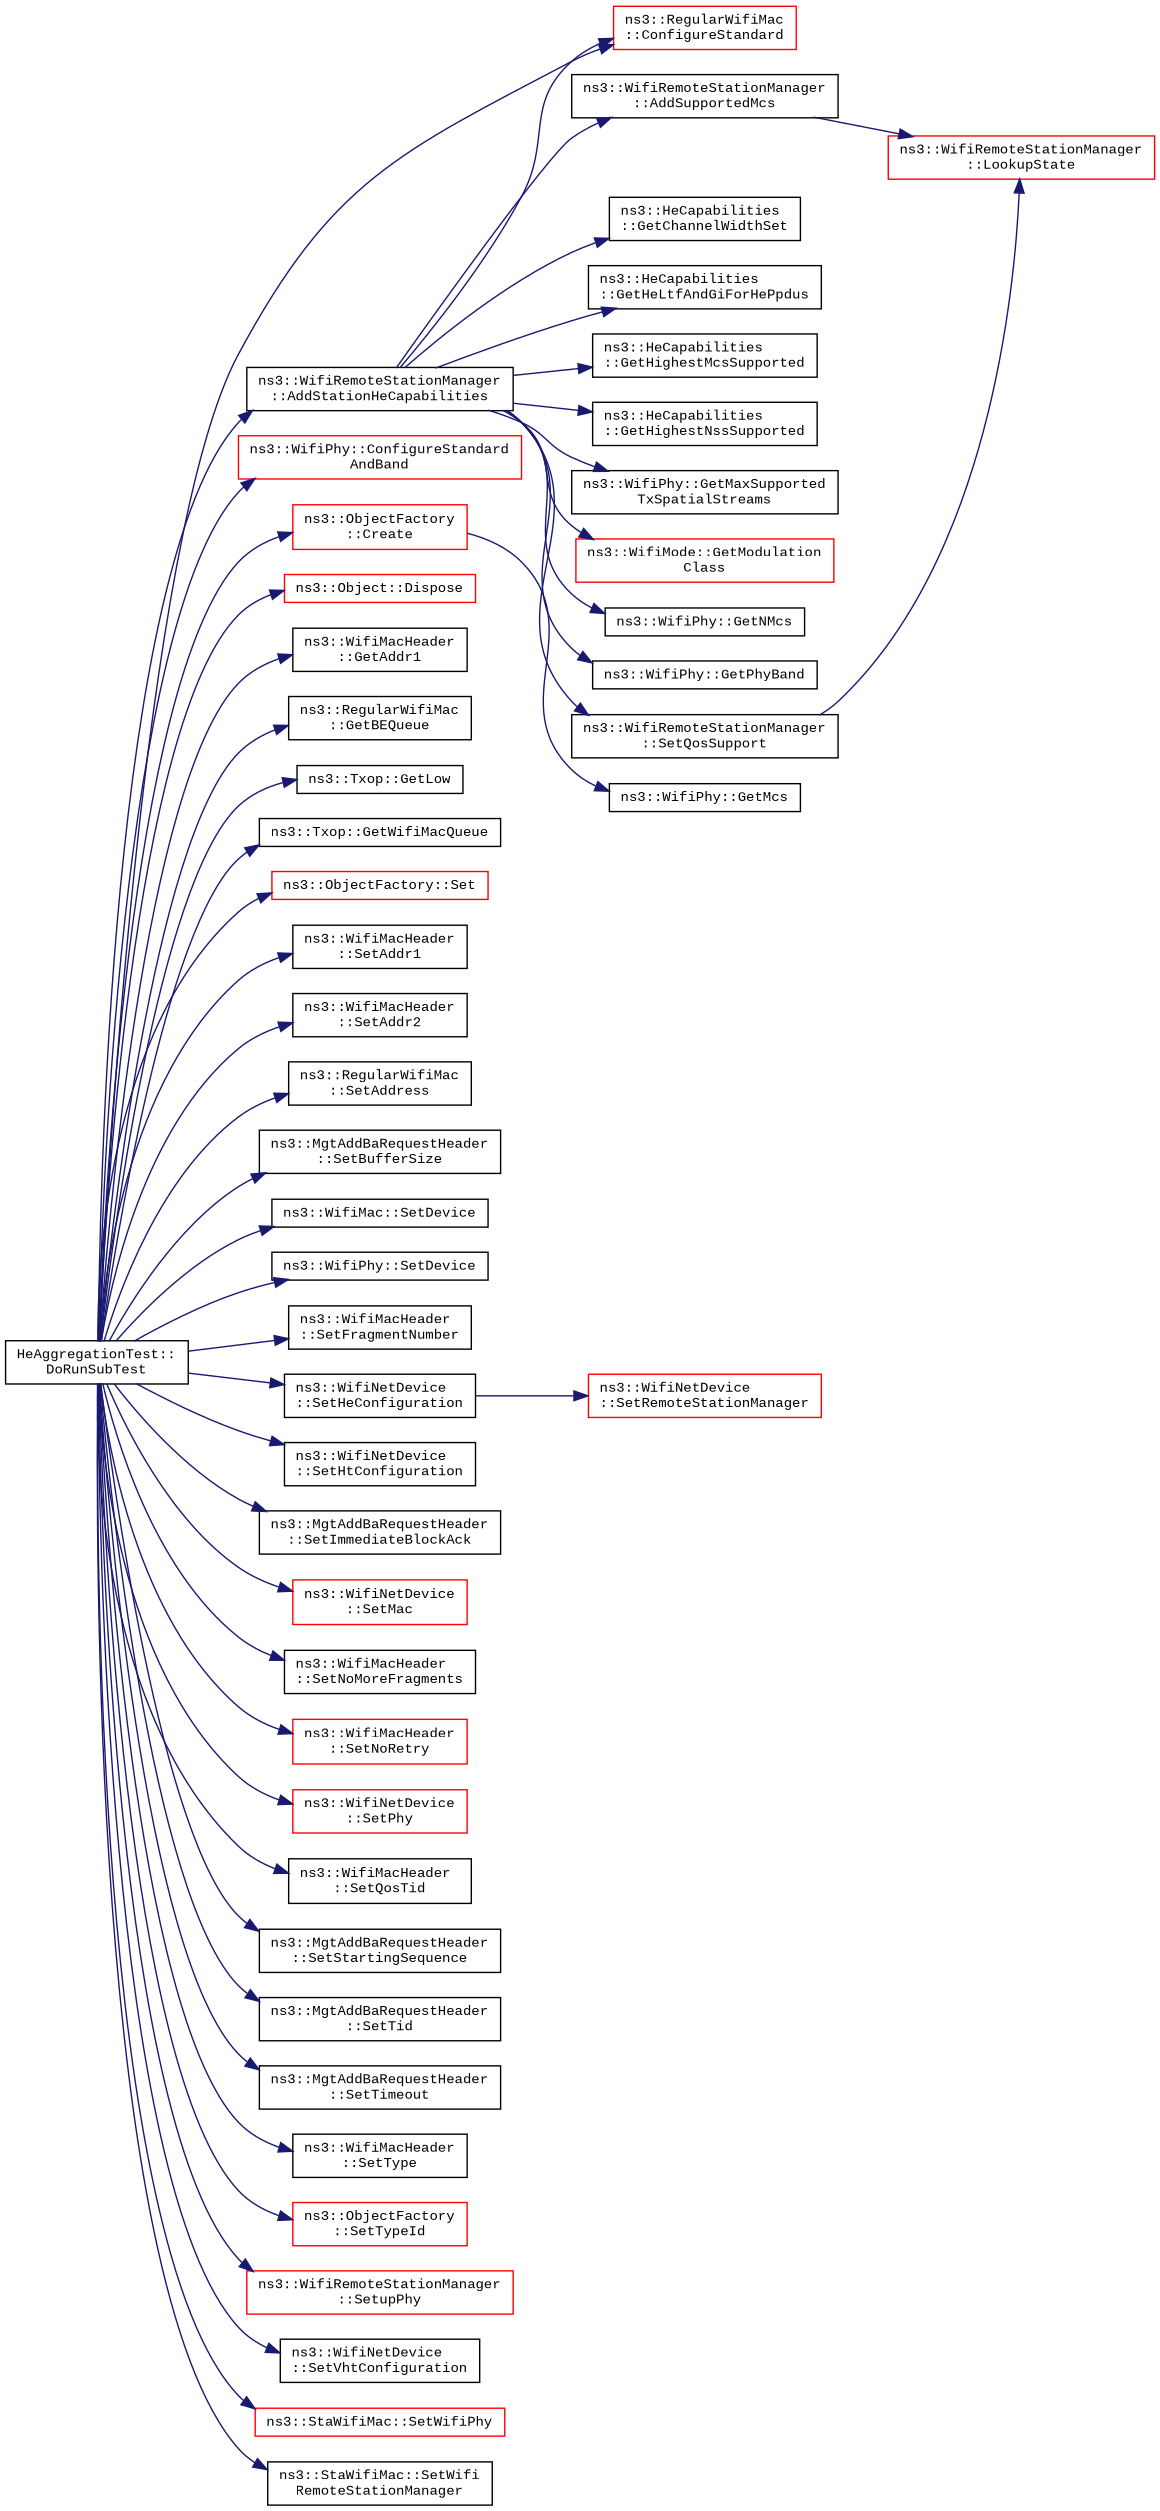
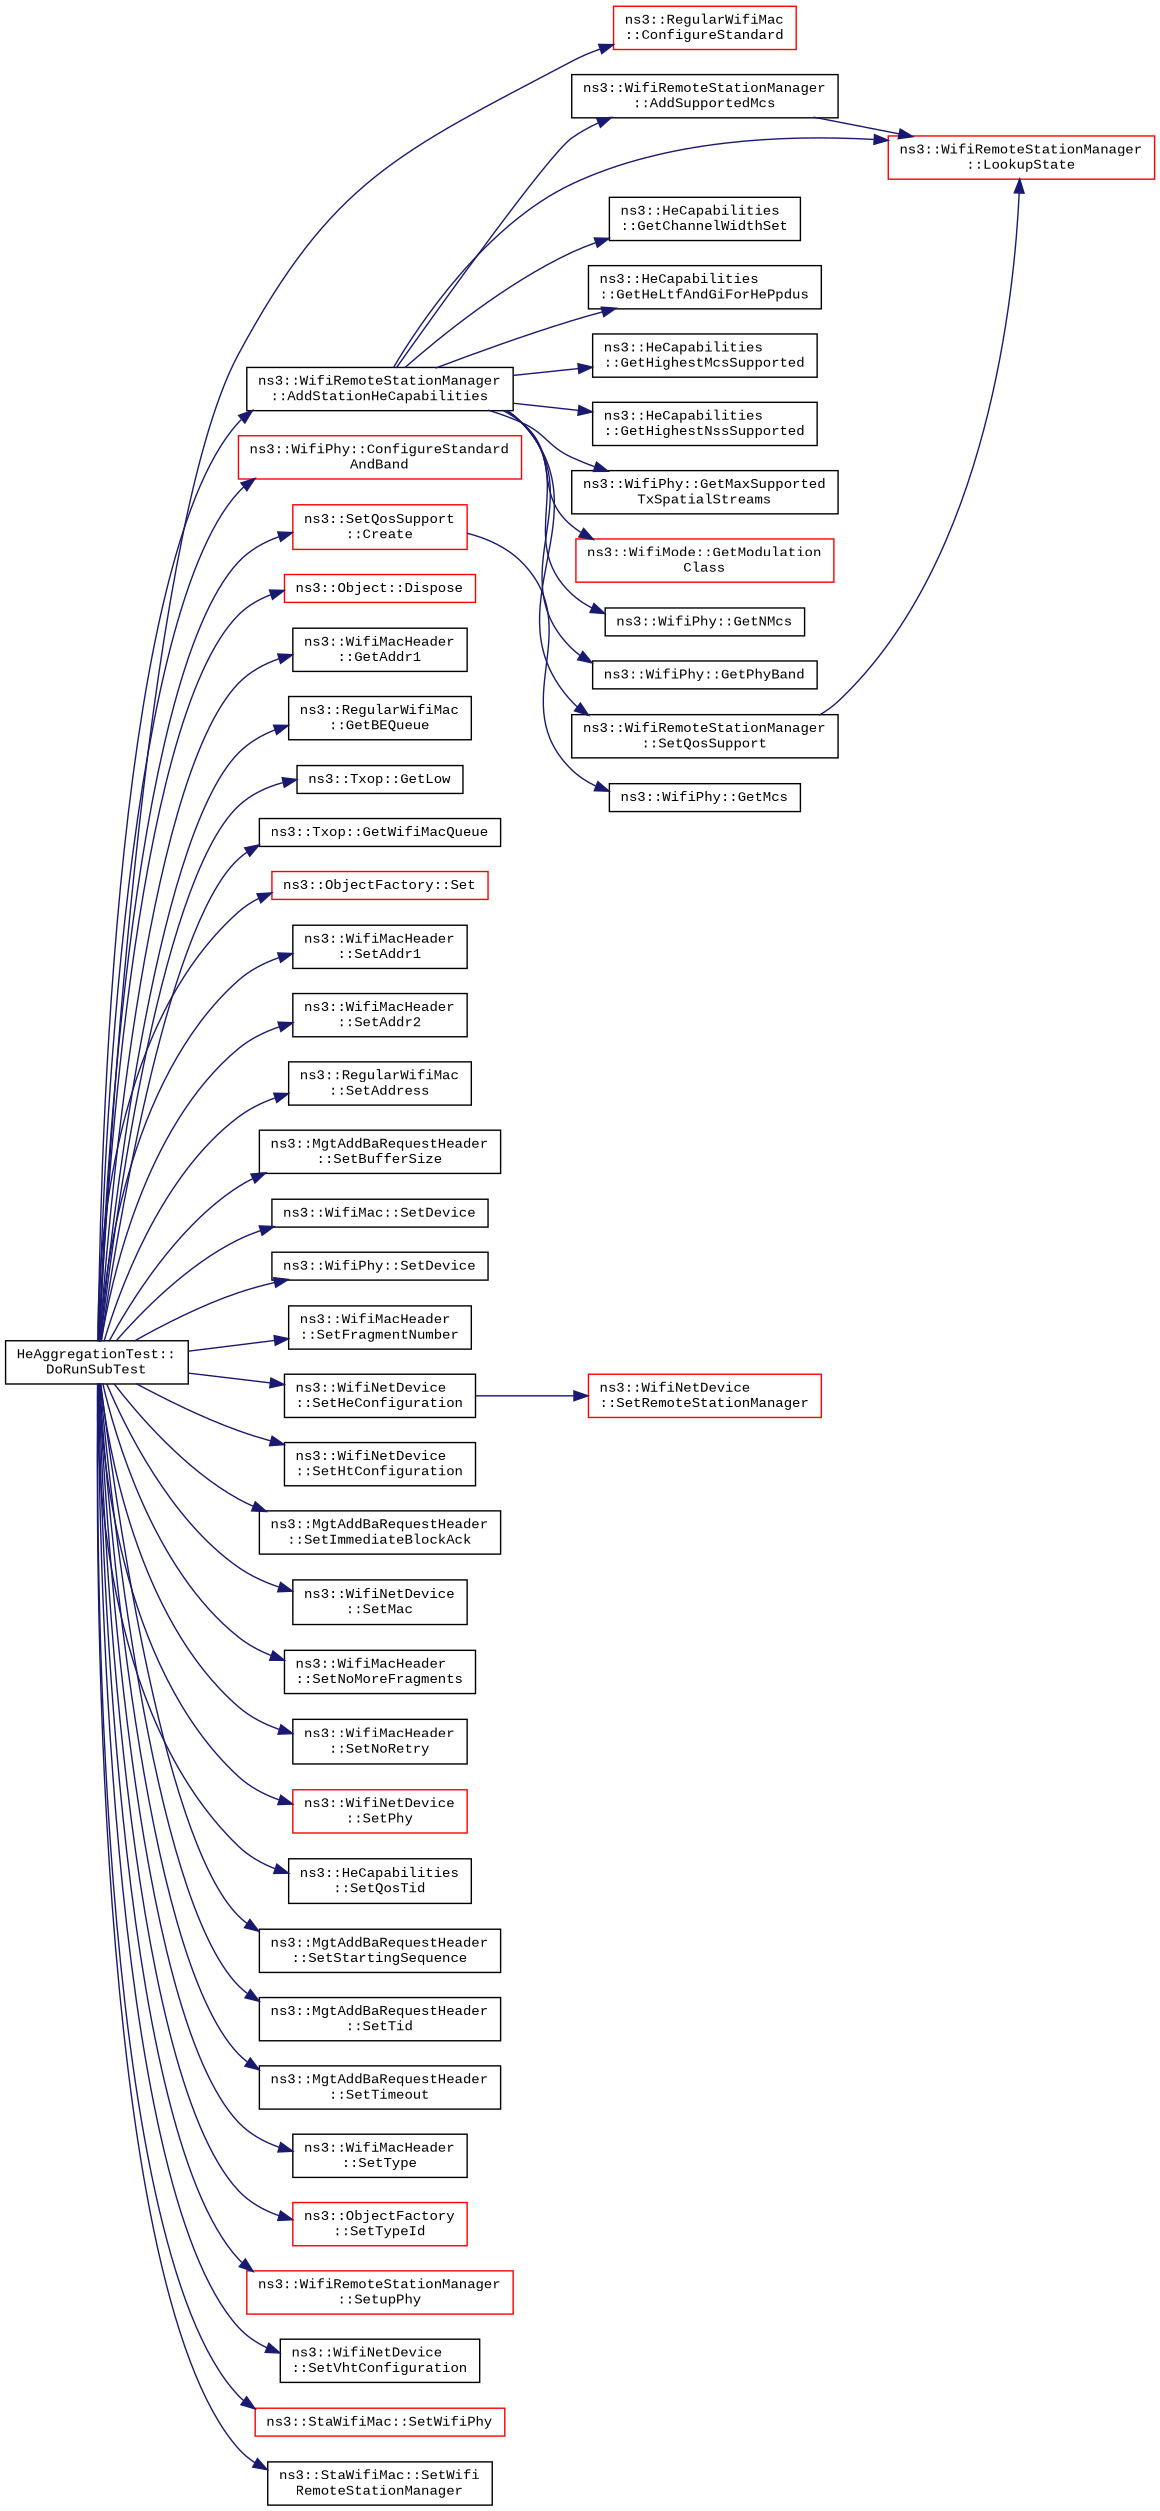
edge "ns3::WifiRemoteStationManager ::AddStationHeCapabilities" -> "ns3::RegularWifiMac ::ConfigureStandard": now "ns3::WifiRemoteStationManager ::AddStationHeCapabilities" -> "ns3::WifiRemoteStationManager ::LookupState"
node "ns3::ObjectFactory ::Create": label "ns3::ObjectFactory ::Create" -> "ns3::SetQosSupport ::Create"
node "ns3::WifiNetDevice ::SetMac": color red -> black
node "ns3::WifiMacHeader ::SetNoRetry": color red -> black
node "ns3::WifiMacHeader ::SetQosTid": label "ns3::WifiMacHeader ::SetQosTid" -> "ns3::HeCapabilities ::SetQosTid"
